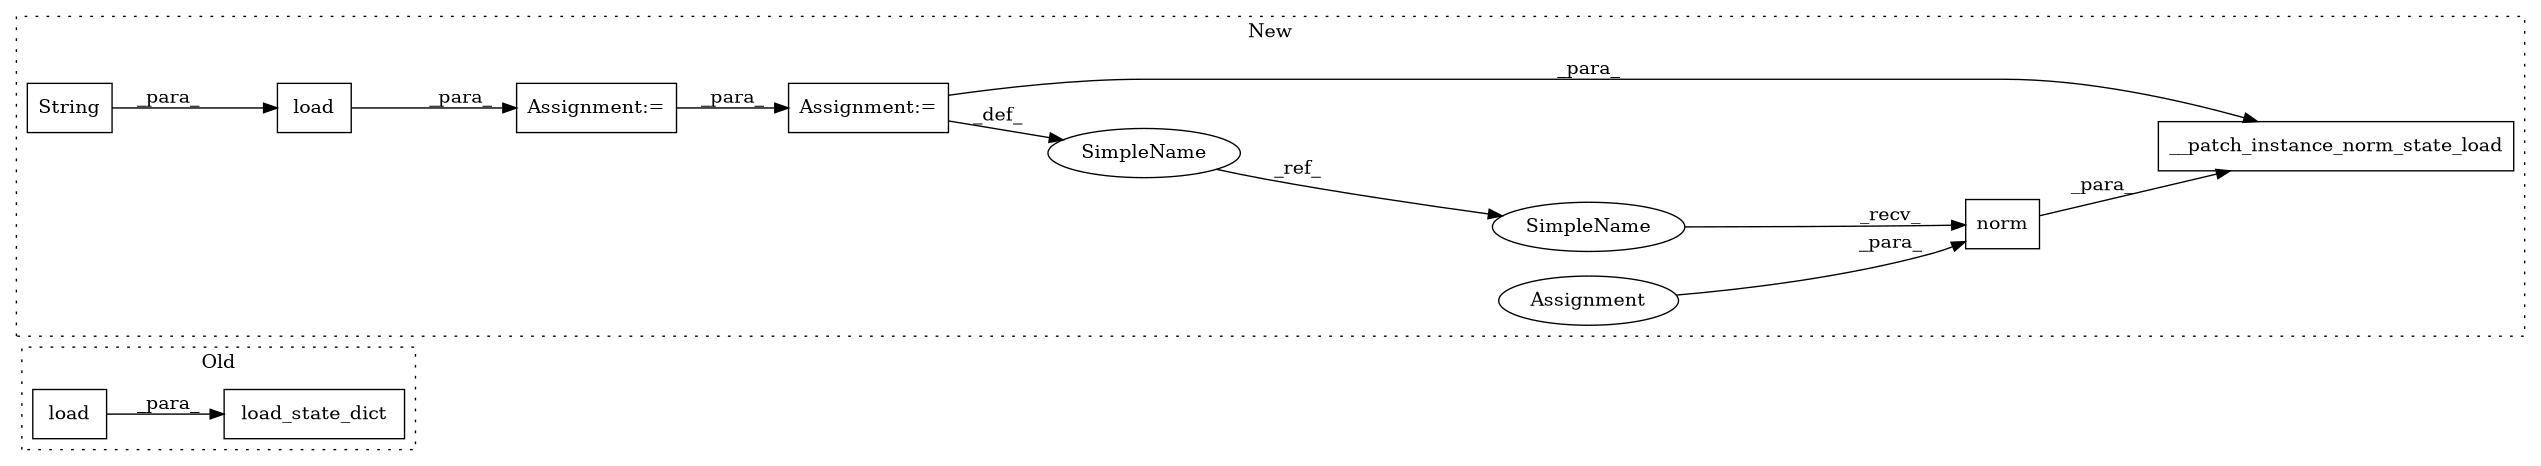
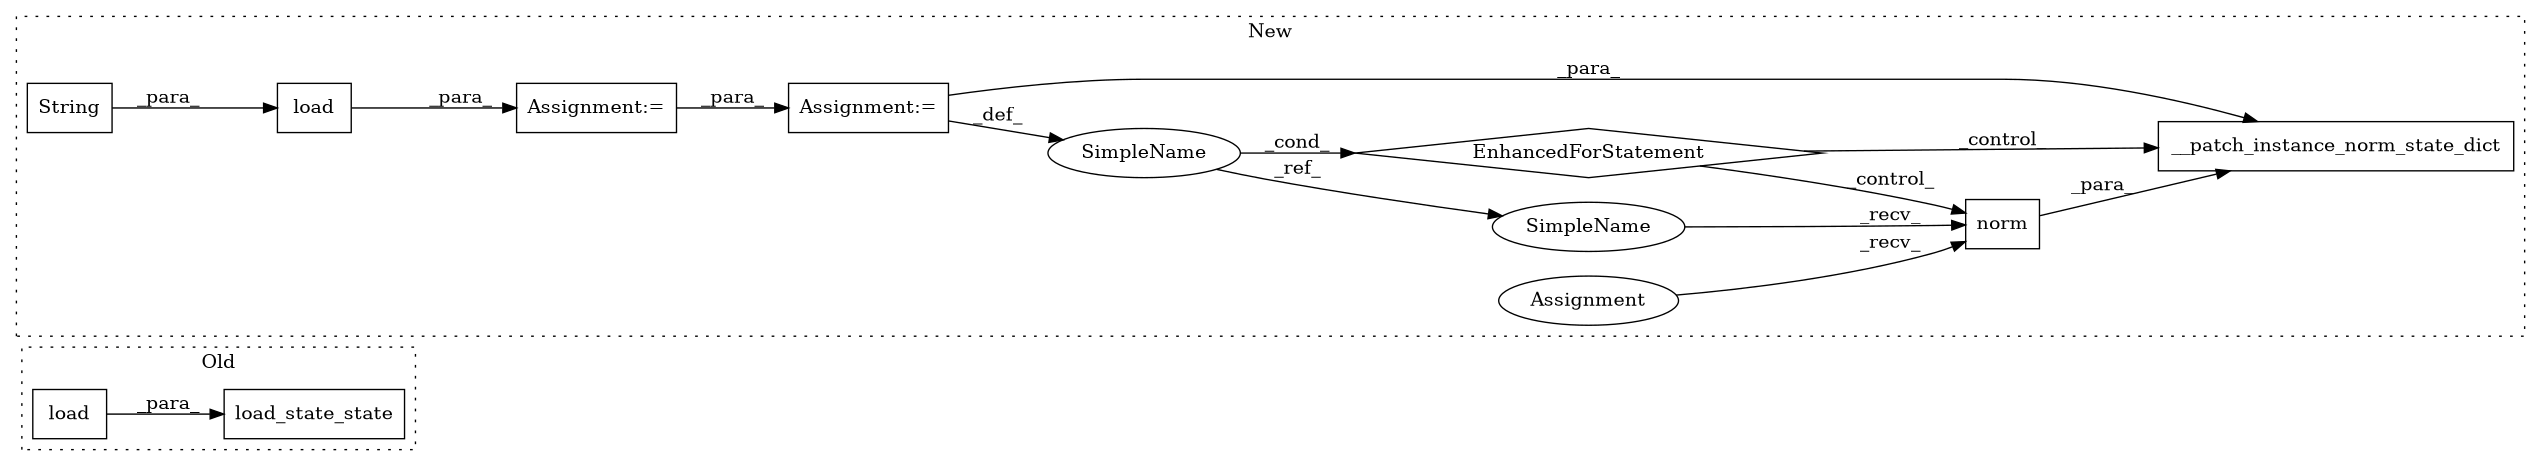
node "__patch_instance_norm_state_load": label "__patch_instance_norm_state_load" -> "__patch_instance_norm_state_dict"
node "EnhancedForStatement": added
edge "Assignment" -> "norm": label "_para_" -> "_recv_"
node "load_state_dict": label "load_state_dict" -> "load_state_state"
